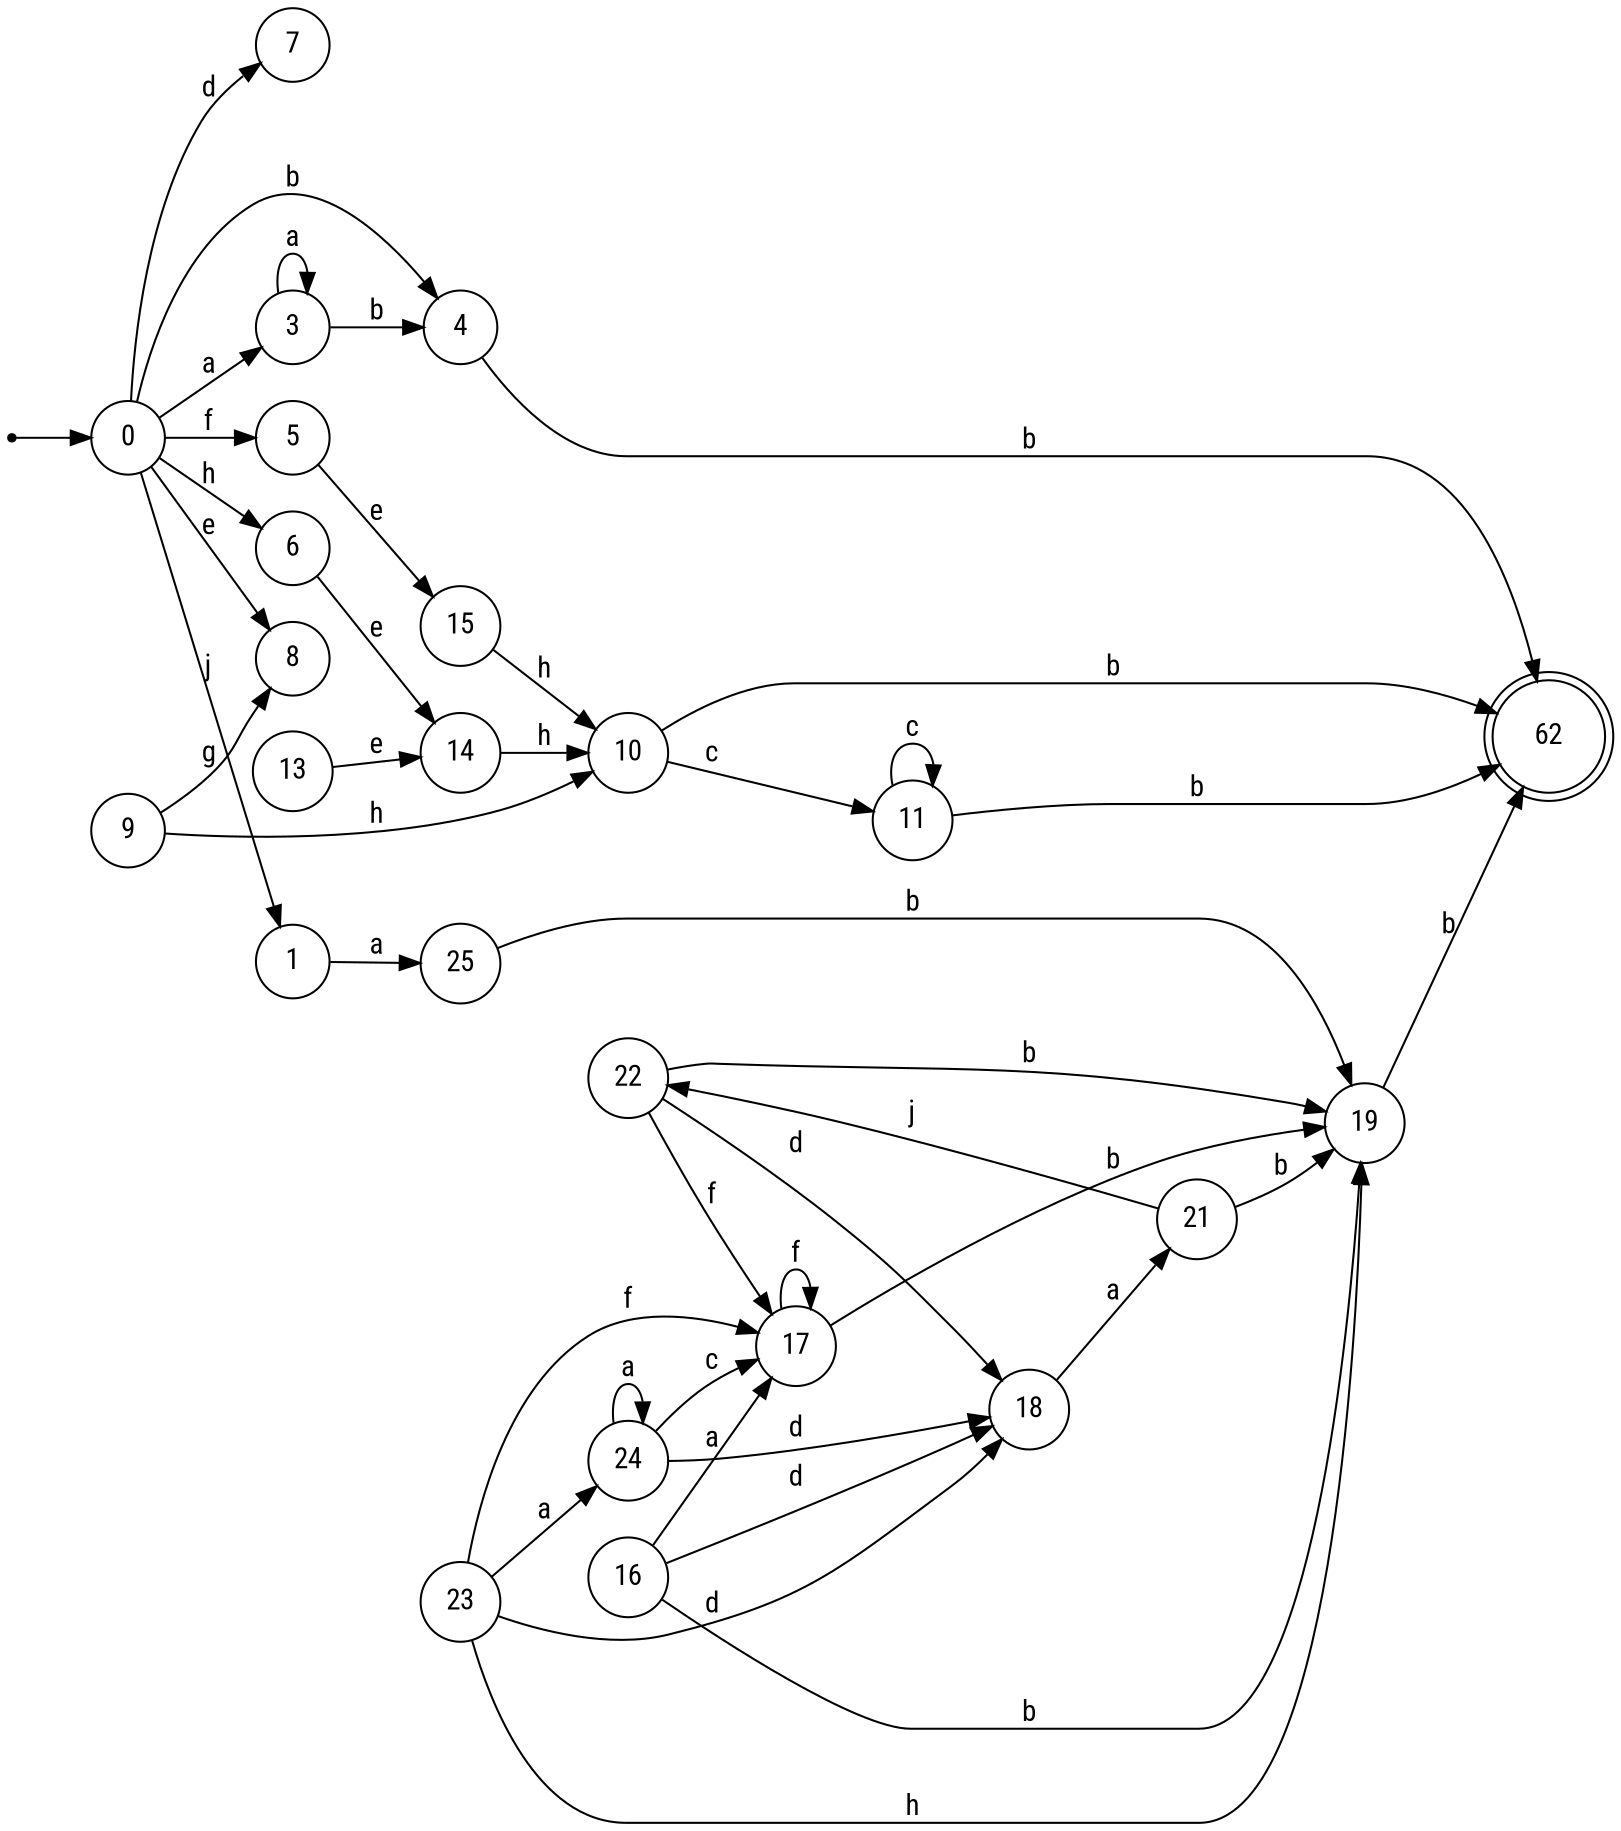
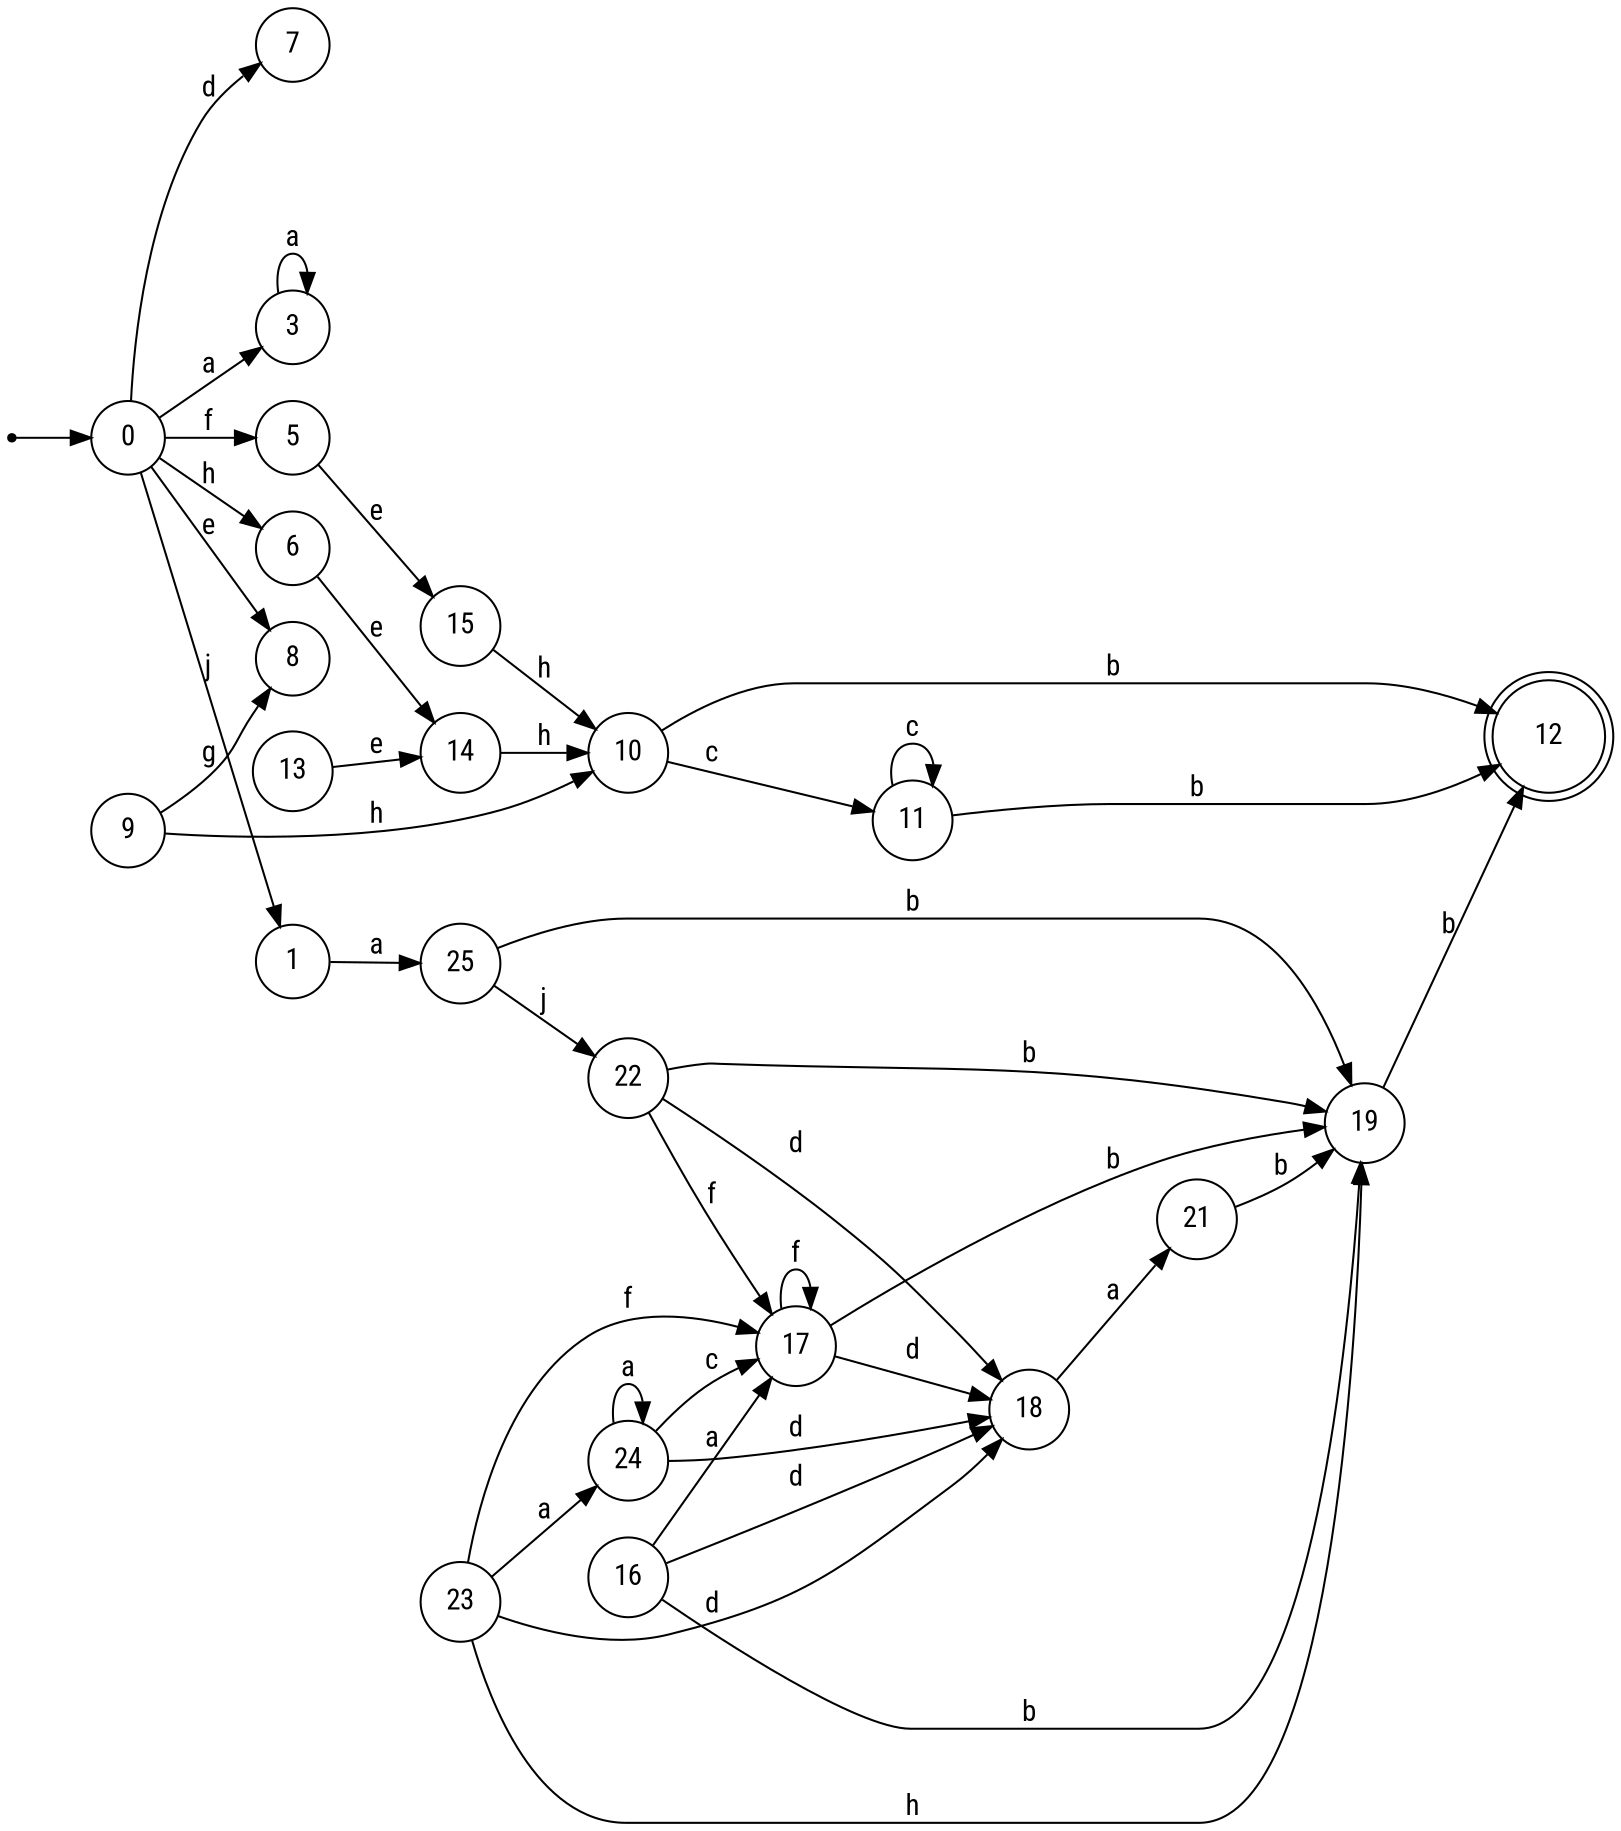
node "4": removed
node "62": label "62" -> "12"
edge "21" -> "22": now "25" -> "22"
edge "17" -> "18": added, label "d"
